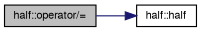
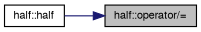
edge "half::operator/=" -> "half::half": reversed
